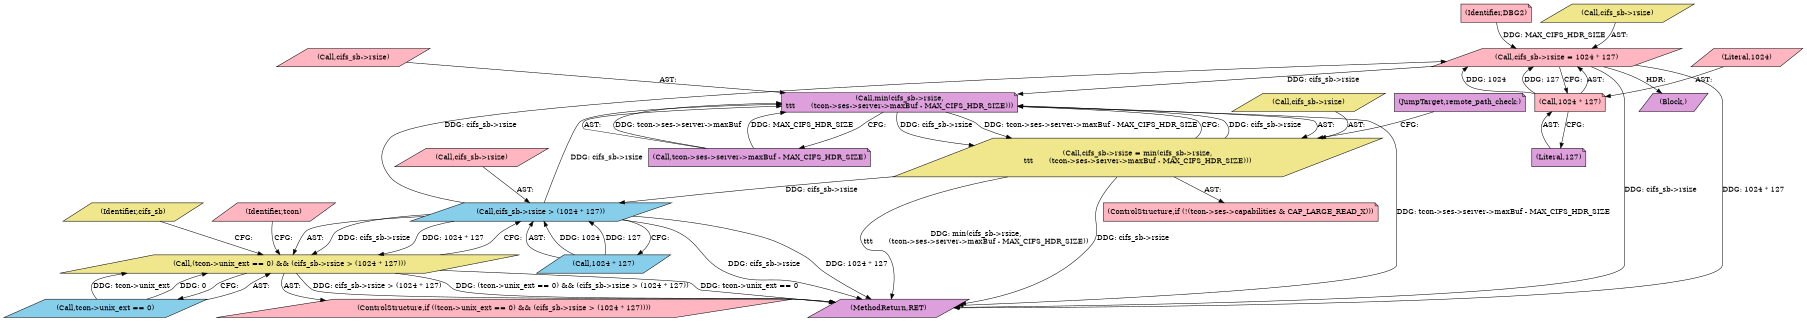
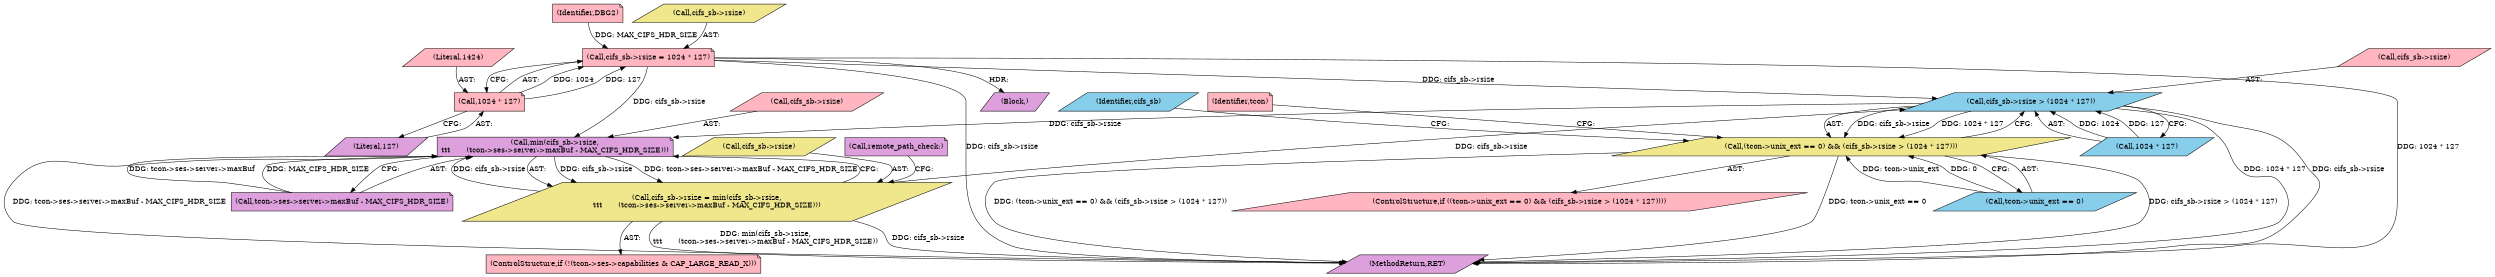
node "(Call,cifs_sb->rsize = 1024 * 127)": shape parallelogram -> note
node "(Literal,1024)": label "(Literal,1024)" -> "(Literal,1424)"
edge "(Call,cifs_sb->rsize > (1024 * 127))" -> "(Call,cifs_sb->rsize = 1024 * 127)": reversed
node "(JumpTarget,remote_path_check:)": label "(JumpTarget,remote_path_check:)" -> "(Call,remote_path_check:)"
node "(Literal,127)": shape note -> parallelogram
node "(Identifier,cifs_sb)": fillcolor khaki -> skyblue
node "(Identifier,tcon)": shape parallelogram -> note
